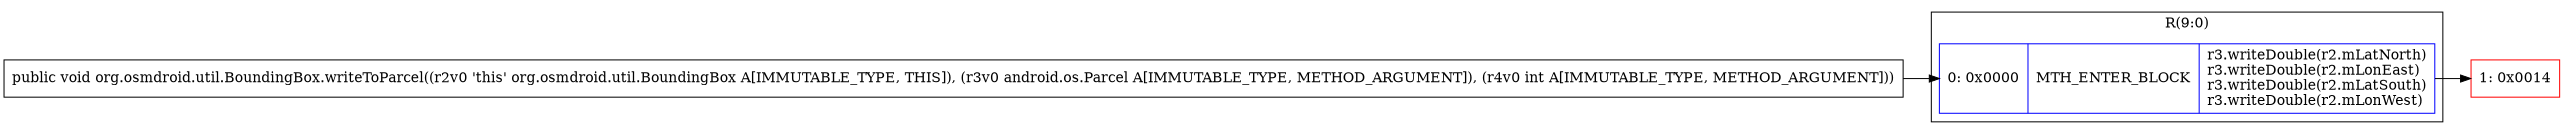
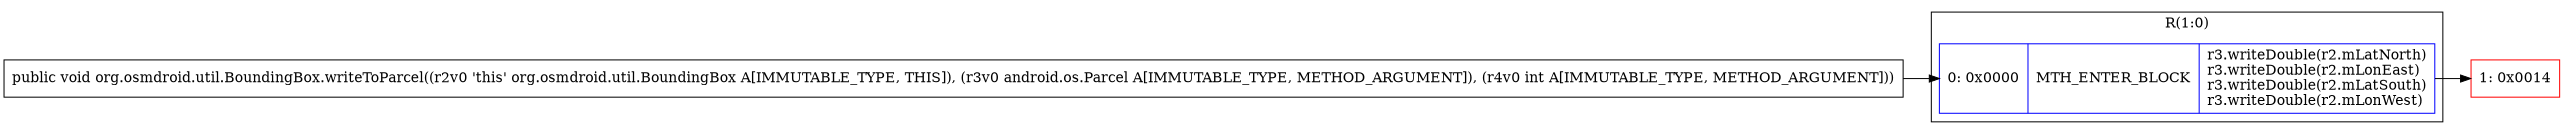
cluster "R(9:0)": label "R(9:0)" -> "R(1:0)"
